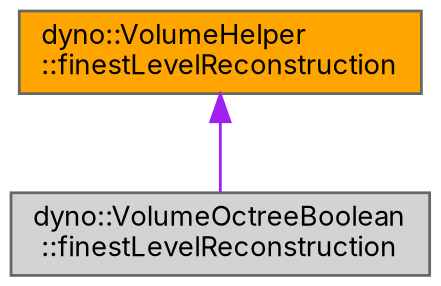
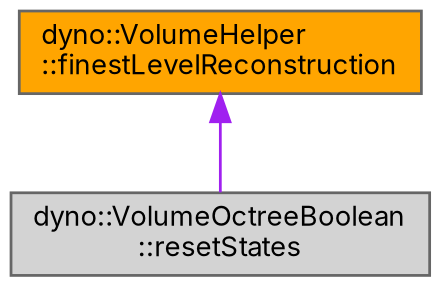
node "dyno::VolumeOctreeBoolean ::finestLevelReconstruction": label "dyno::VolumeOctreeBoolean ::finestLevelReconstruction" -> "dyno::VolumeOctreeBoolean ::resetStates"
